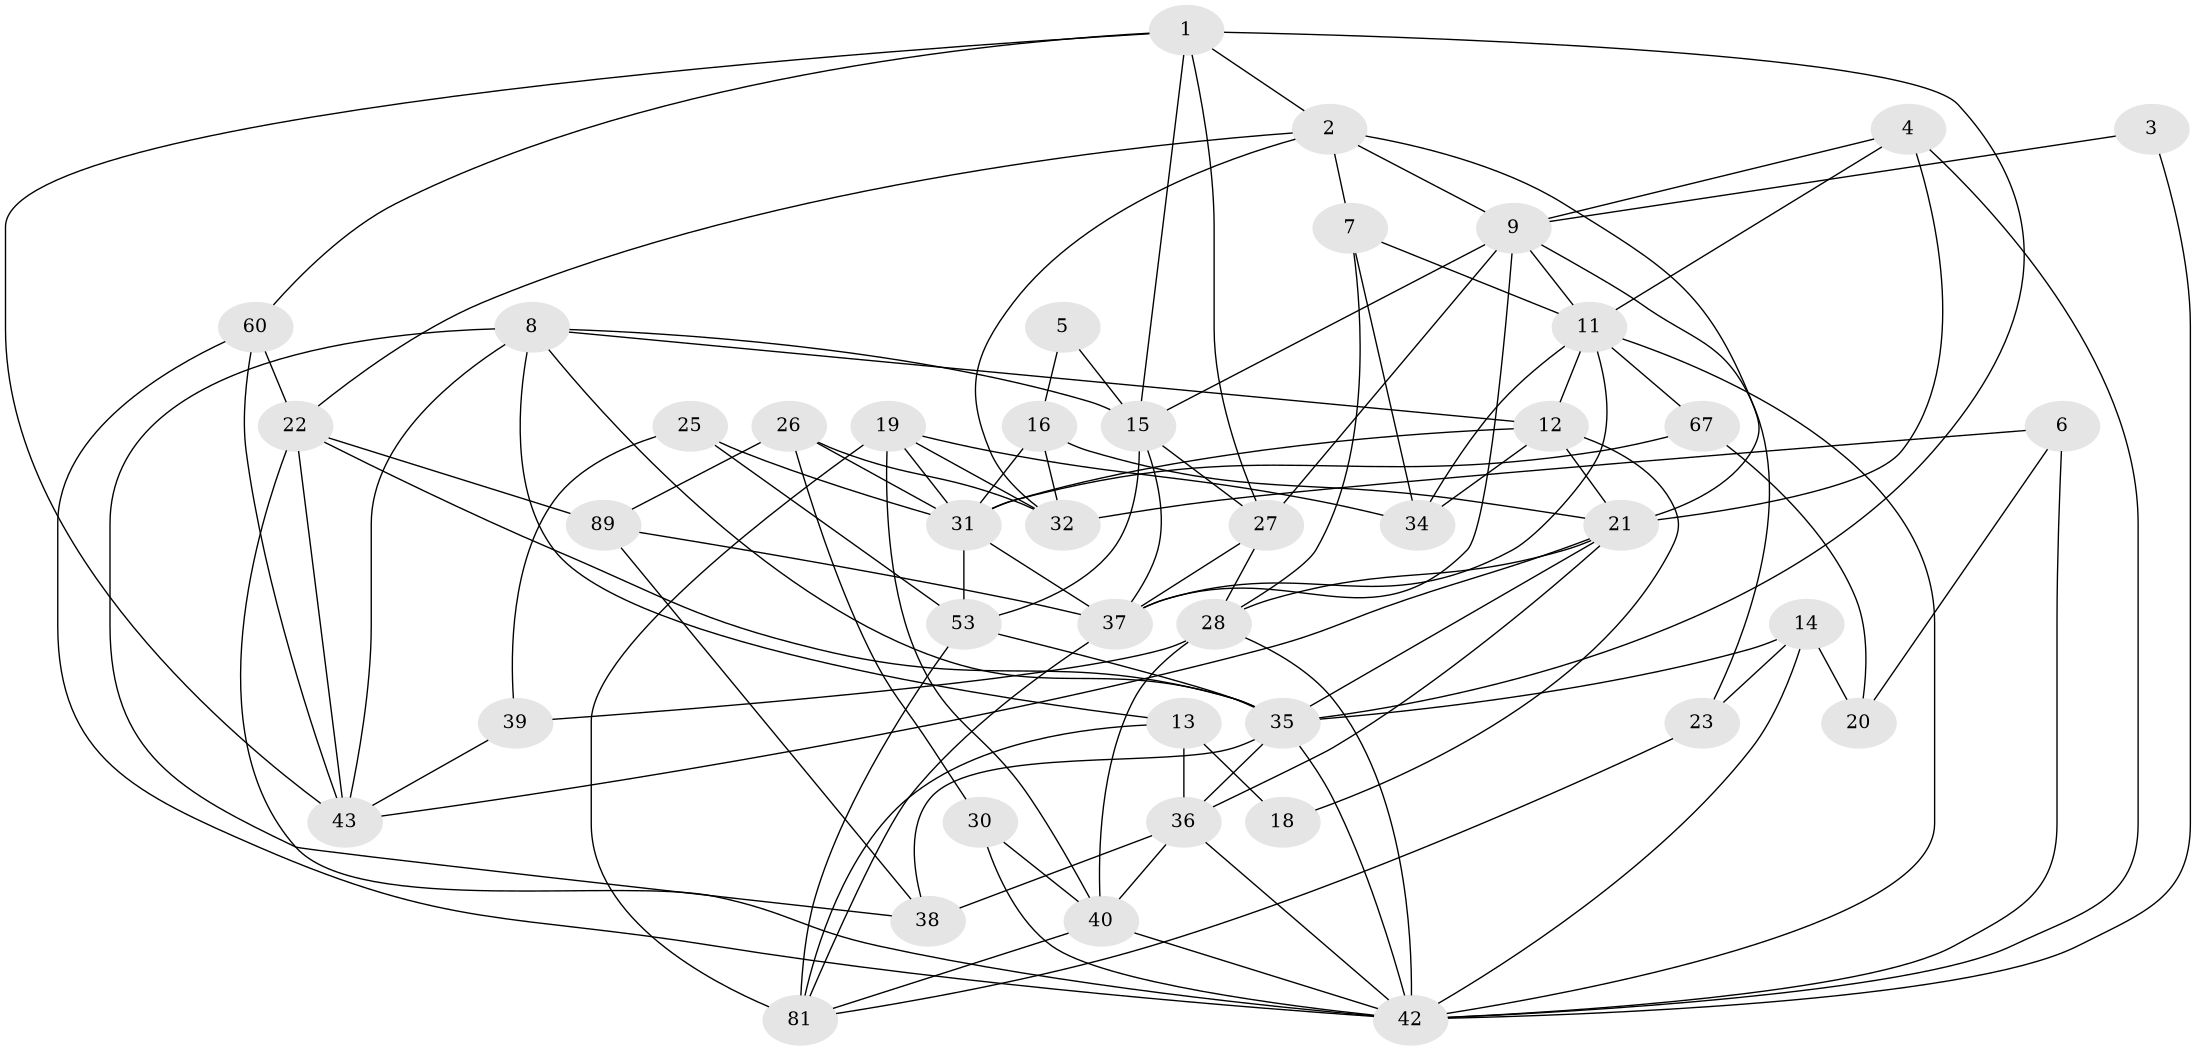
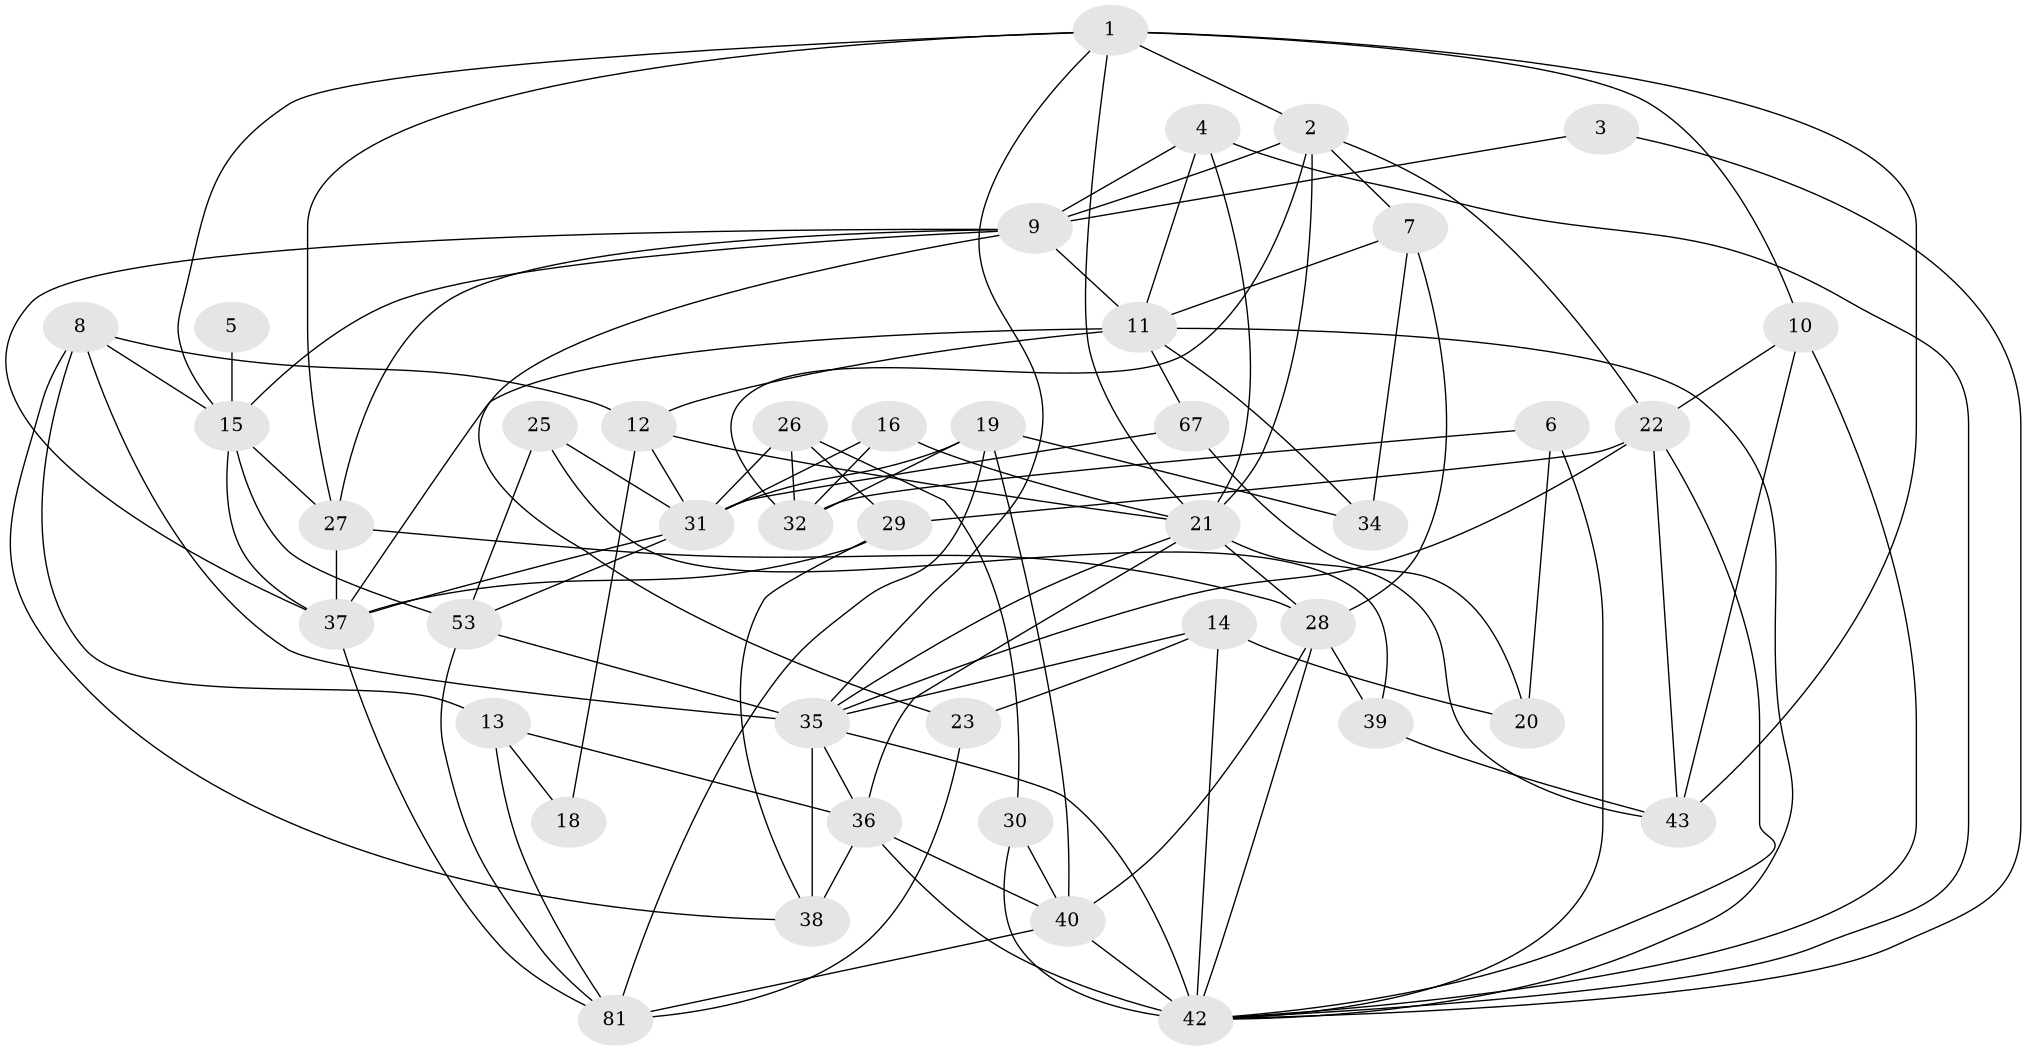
edge "1" -- "21": added
node "60": label "60" -> "10"
edge "5" -- "16": removed
edge "12" -- "34": removed
node "89": label "89" -> "29"
edge "8" -- "43": removed
